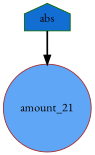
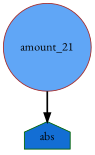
edge "abs" -> "amount_21": reversed
